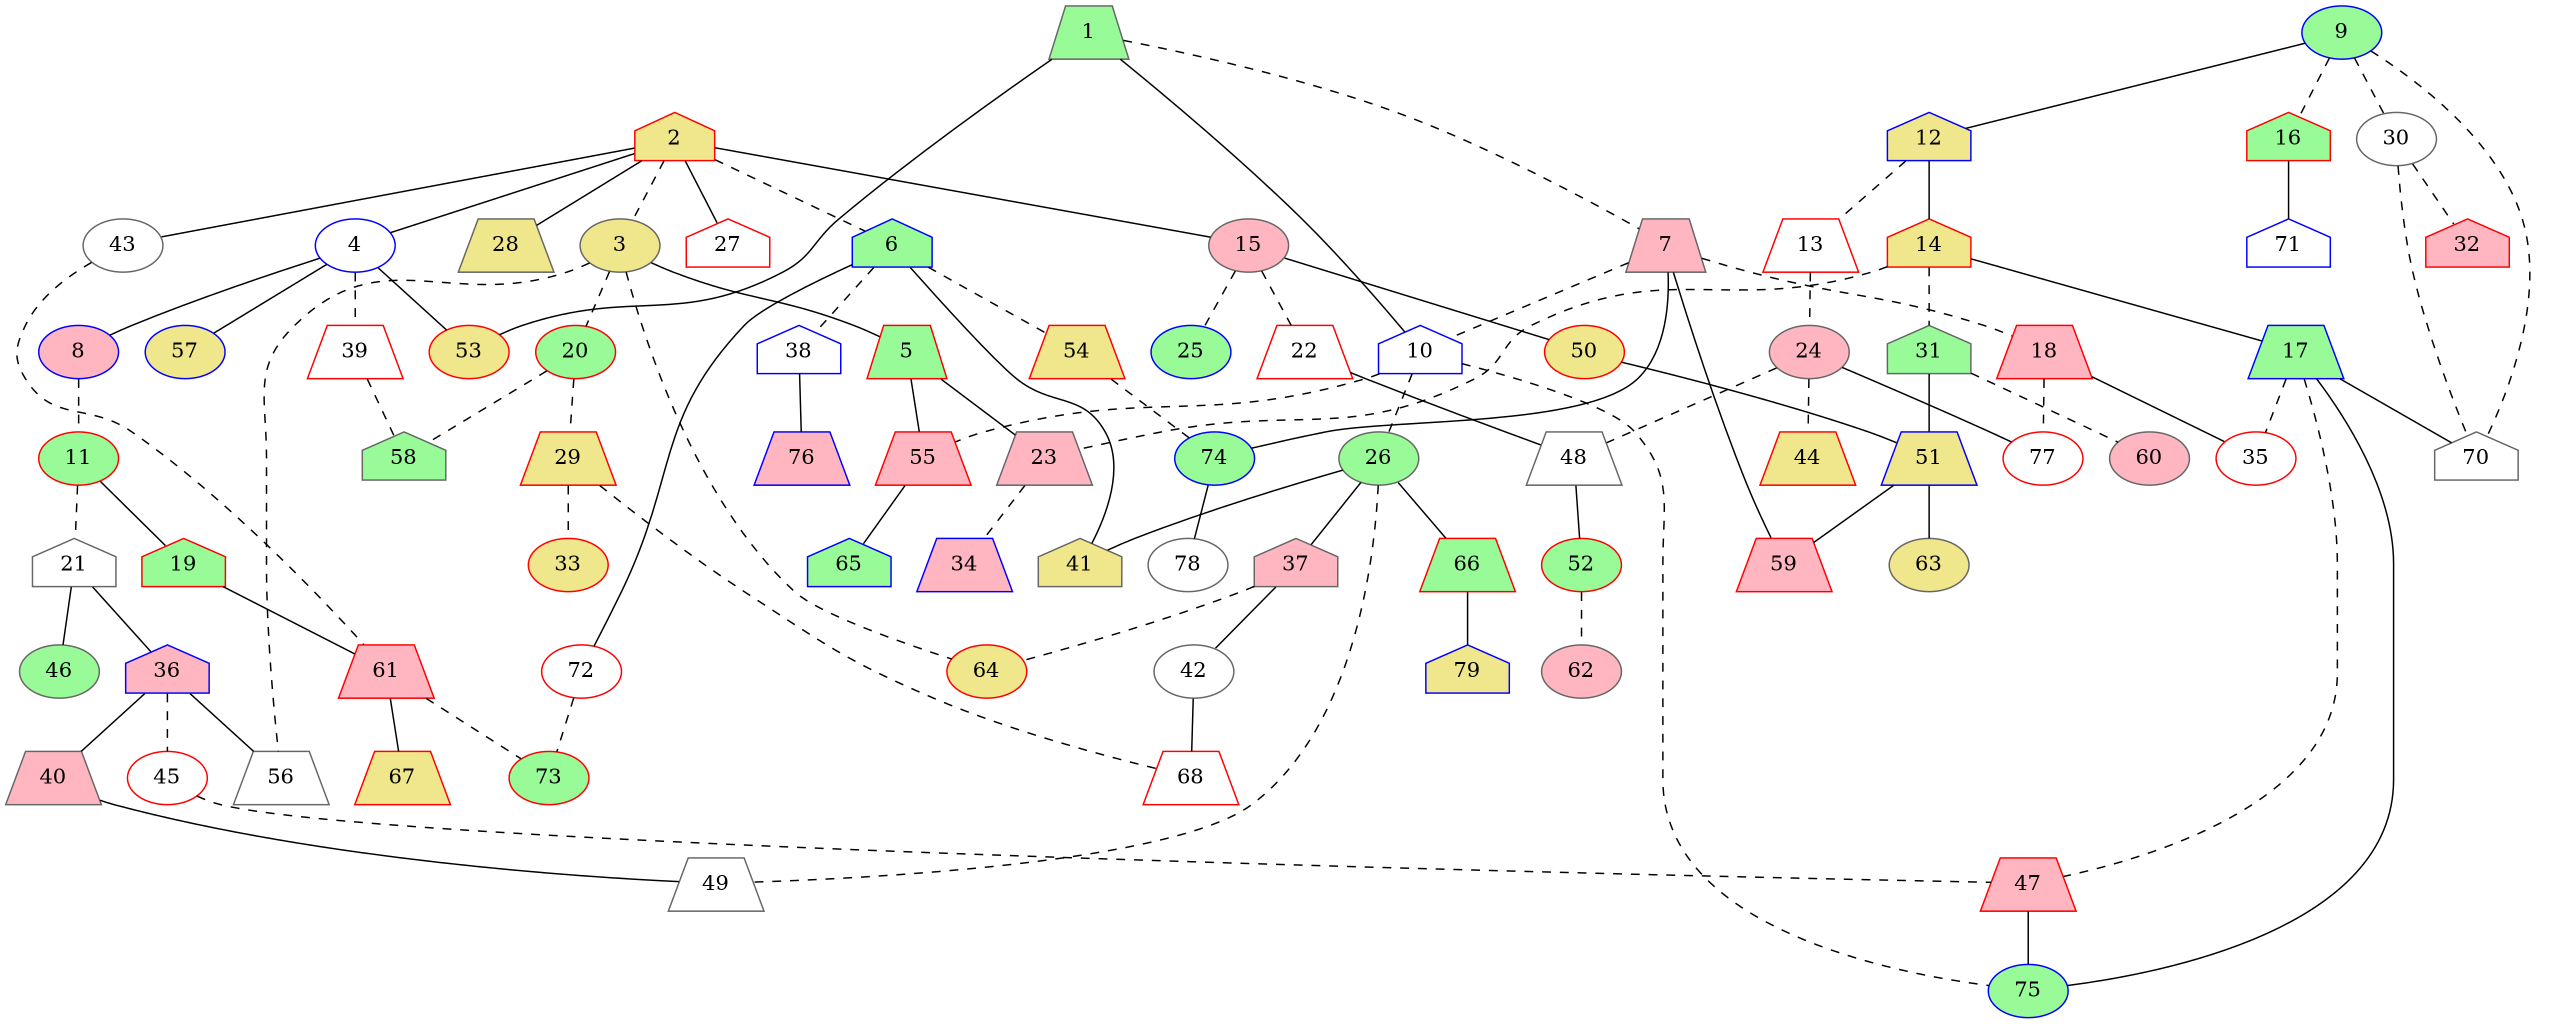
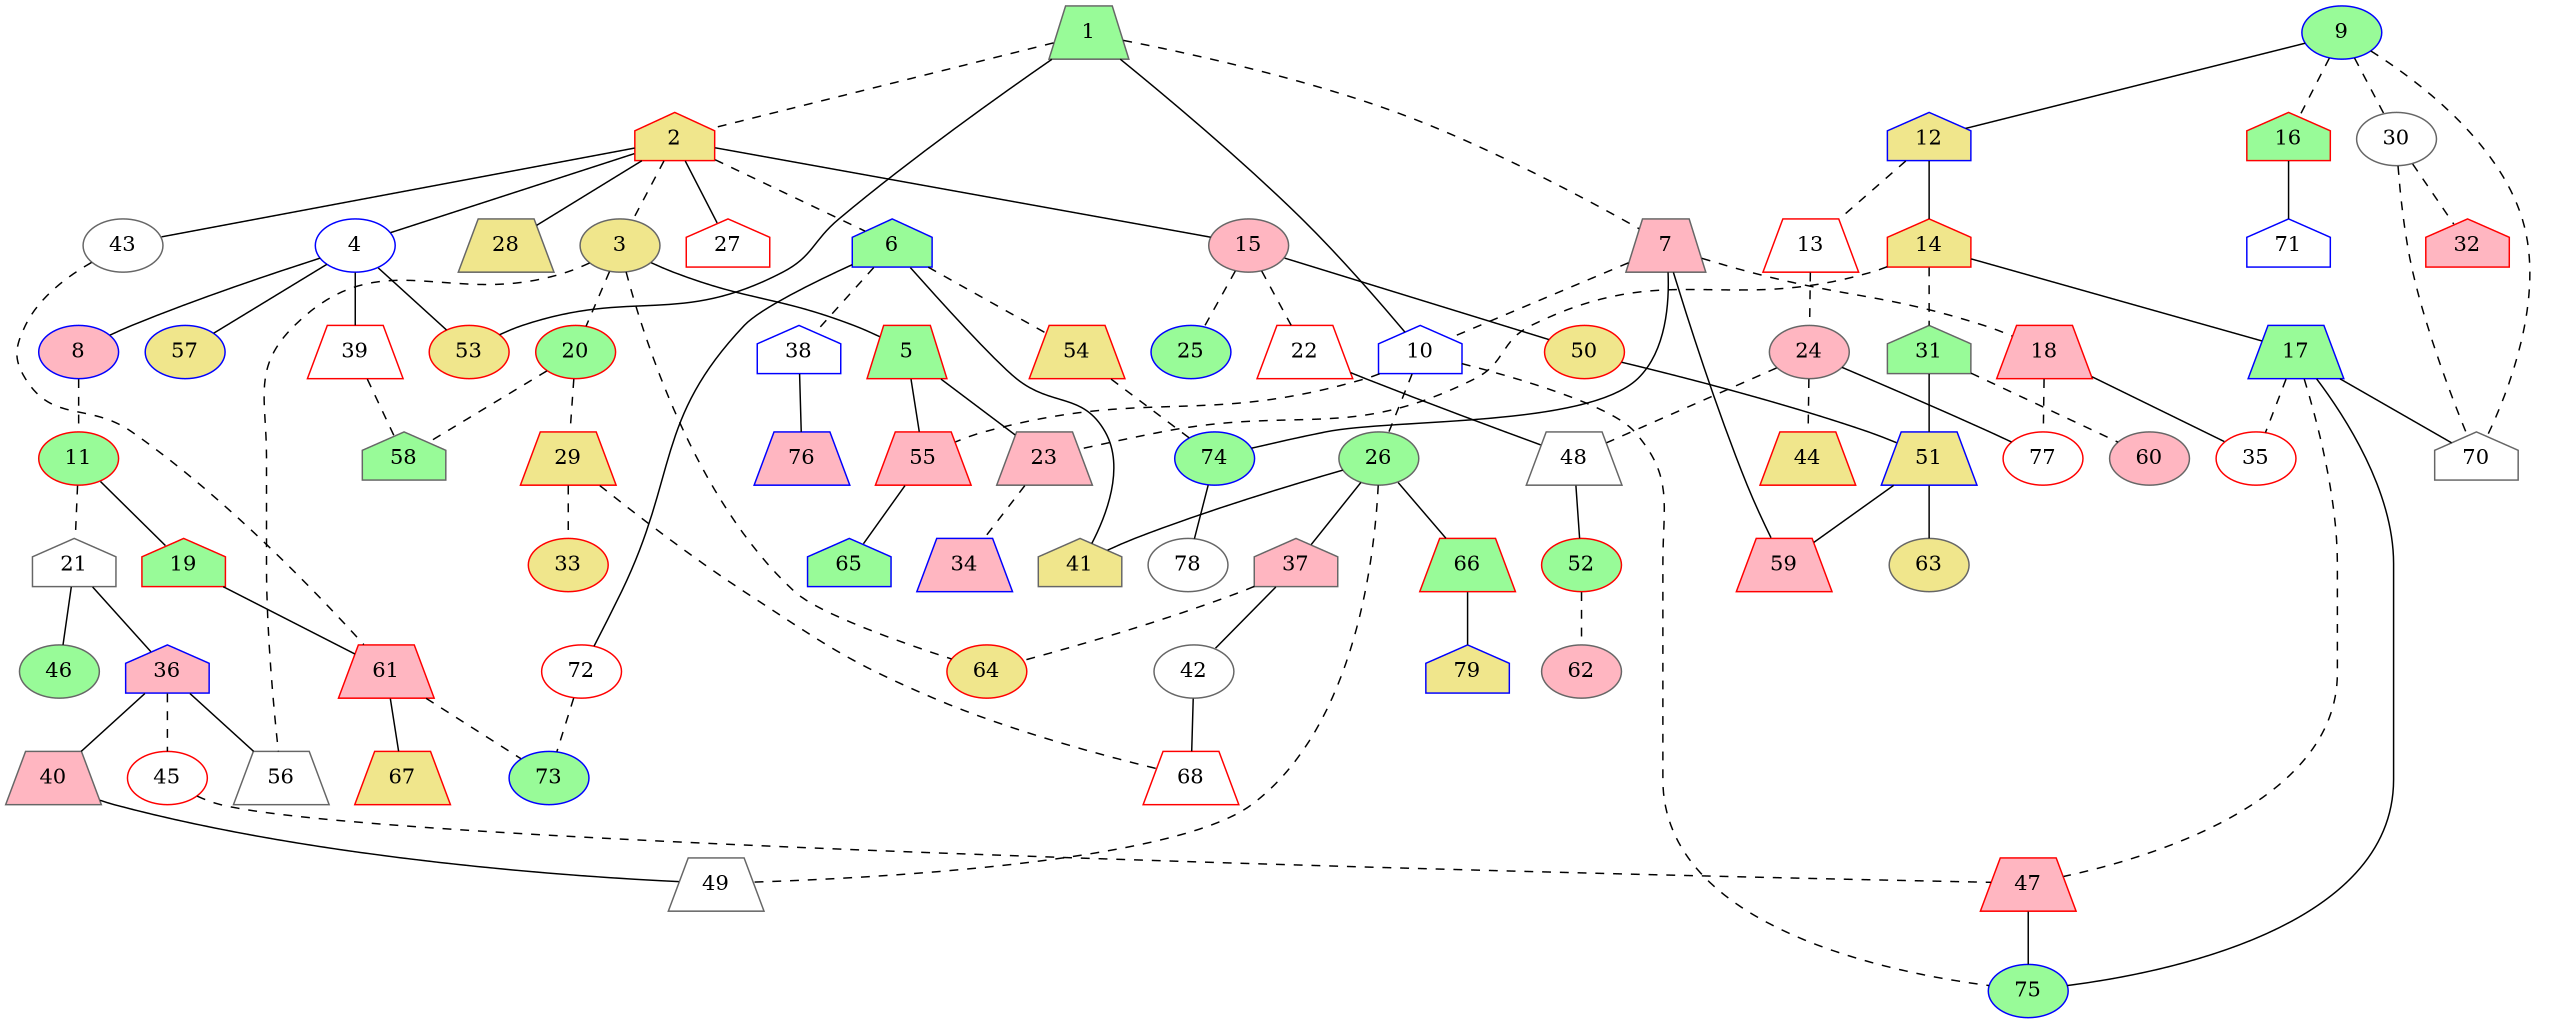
edge "1" -- "2": added
edge "4" -- "39": style dashed -> solid
node "73": color red -> blue
